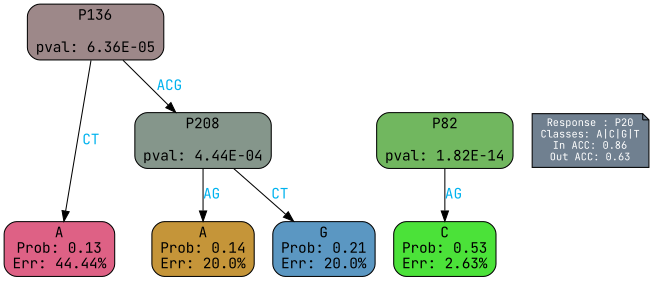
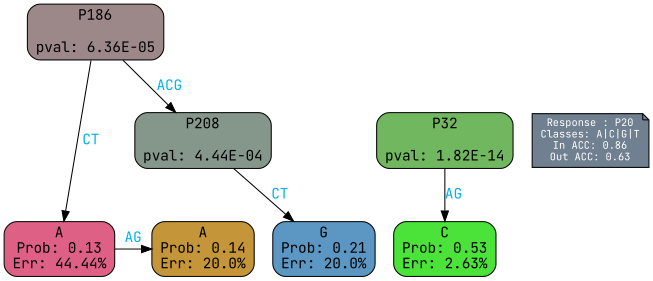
node "P136 pval: 6.36E-05": label "P136 pval: 6.36E-05" -> "P186 pval: 6.36E-05"
node "P82 pval: 1.82E-14": label "P82 pval: 1.82E-14" -> "P32 pval: 1.82E-14"
edge "P208 pval: 4.44E-04" -> "A Prob: 0.14 Err: 20.0%": now "A Prob: 0.13 Err: 44.44%" -> "A Prob: 0.14 Err: 20.0%"
